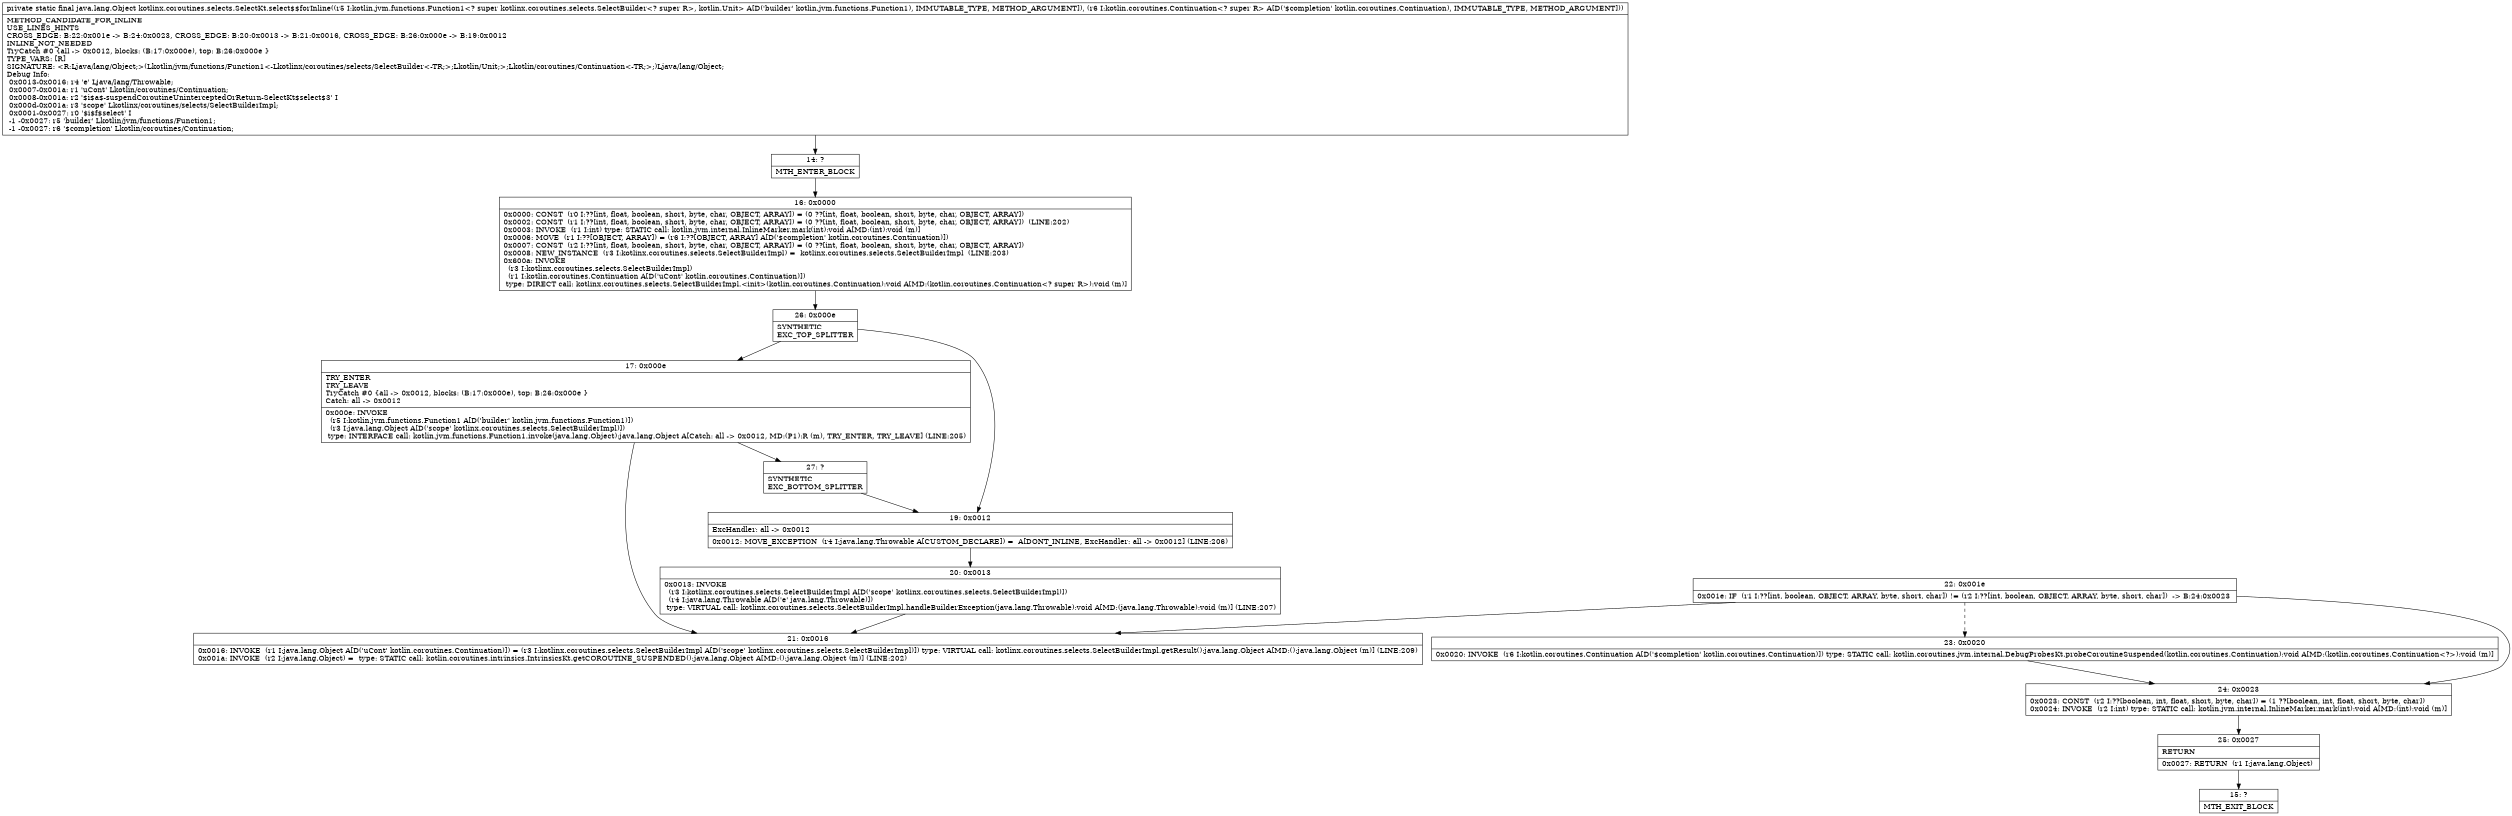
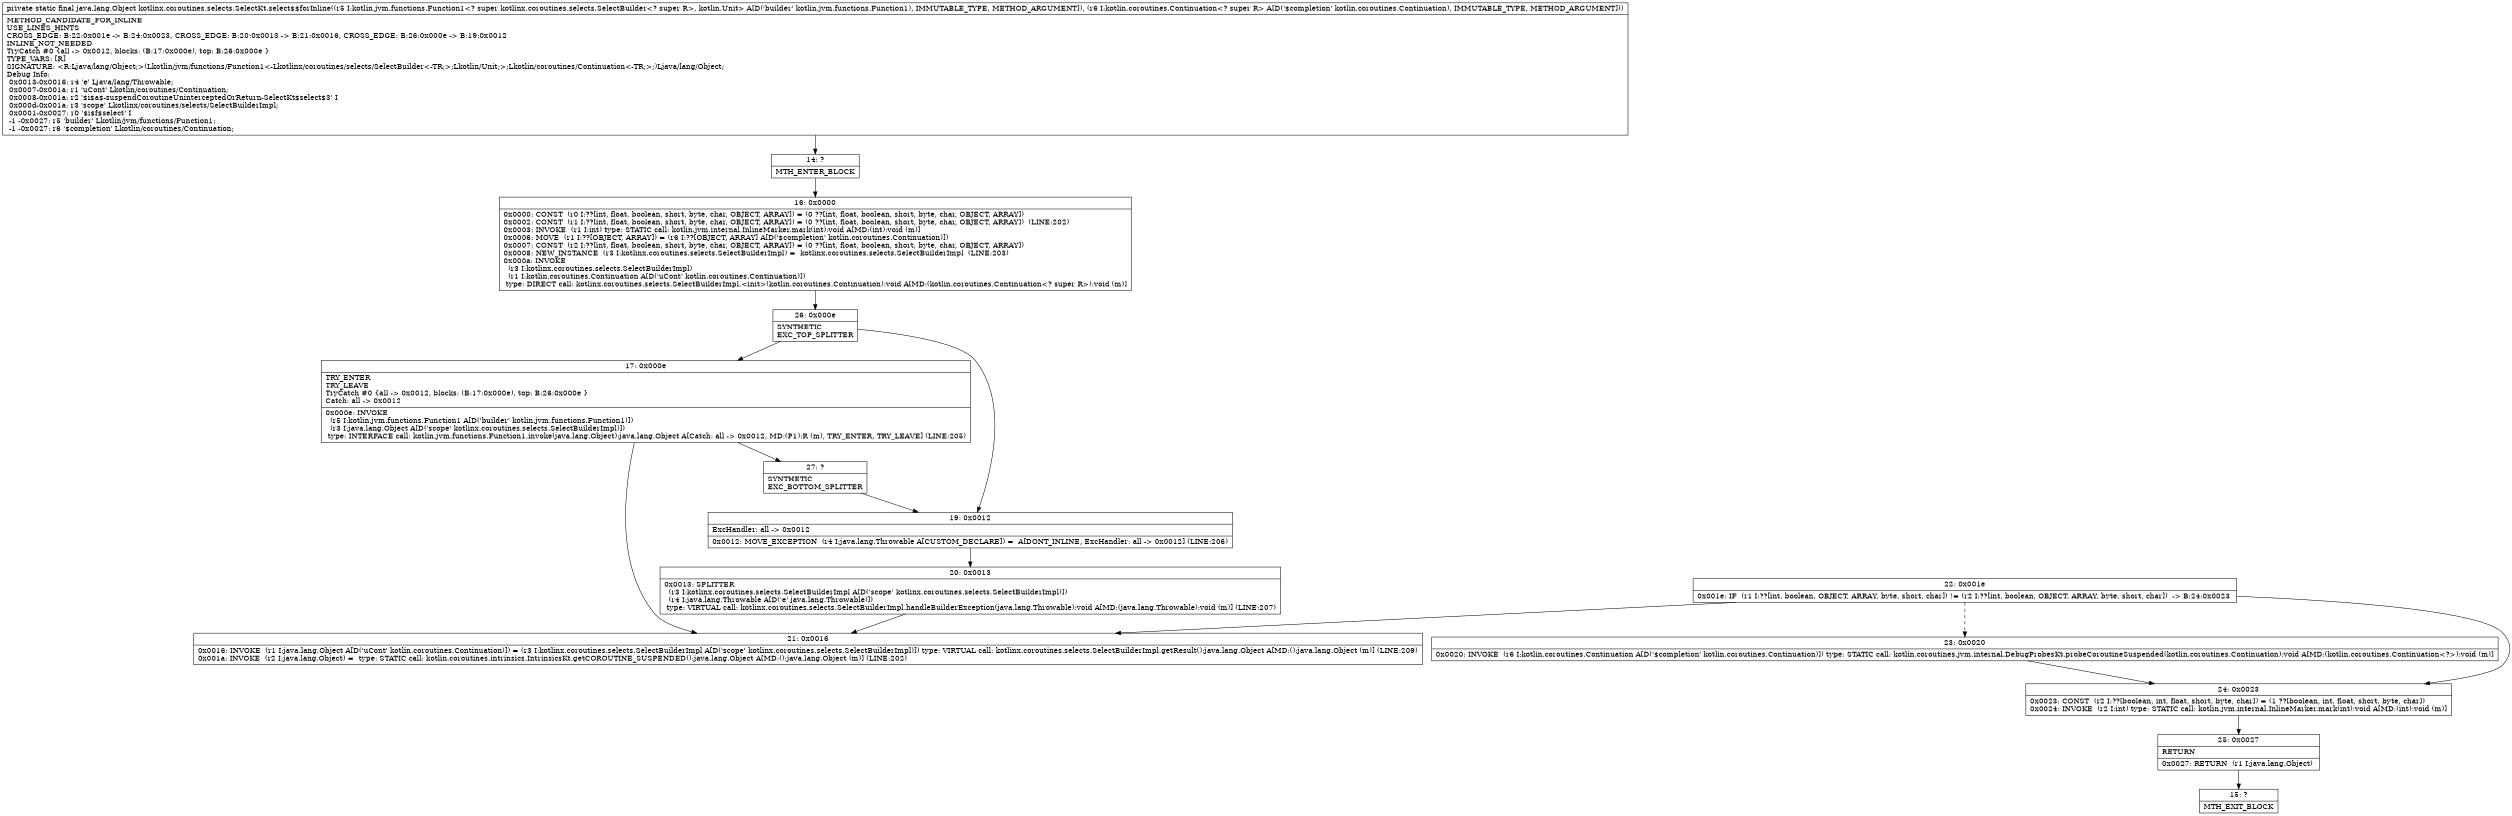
node "16: 0x0000": text "0x600a: INVOKE" -> "0x000a: INVOKE"
node "20: 0x0013": text "0x0013: INVOKE" -> "0x0013: SPLITTER"
